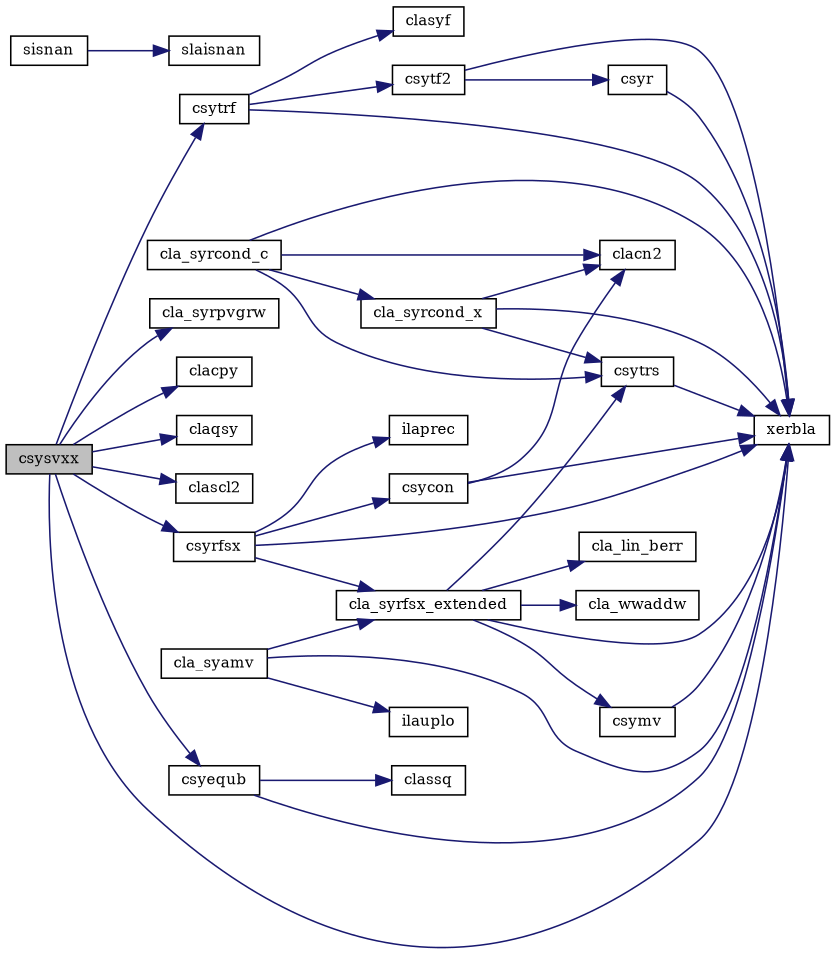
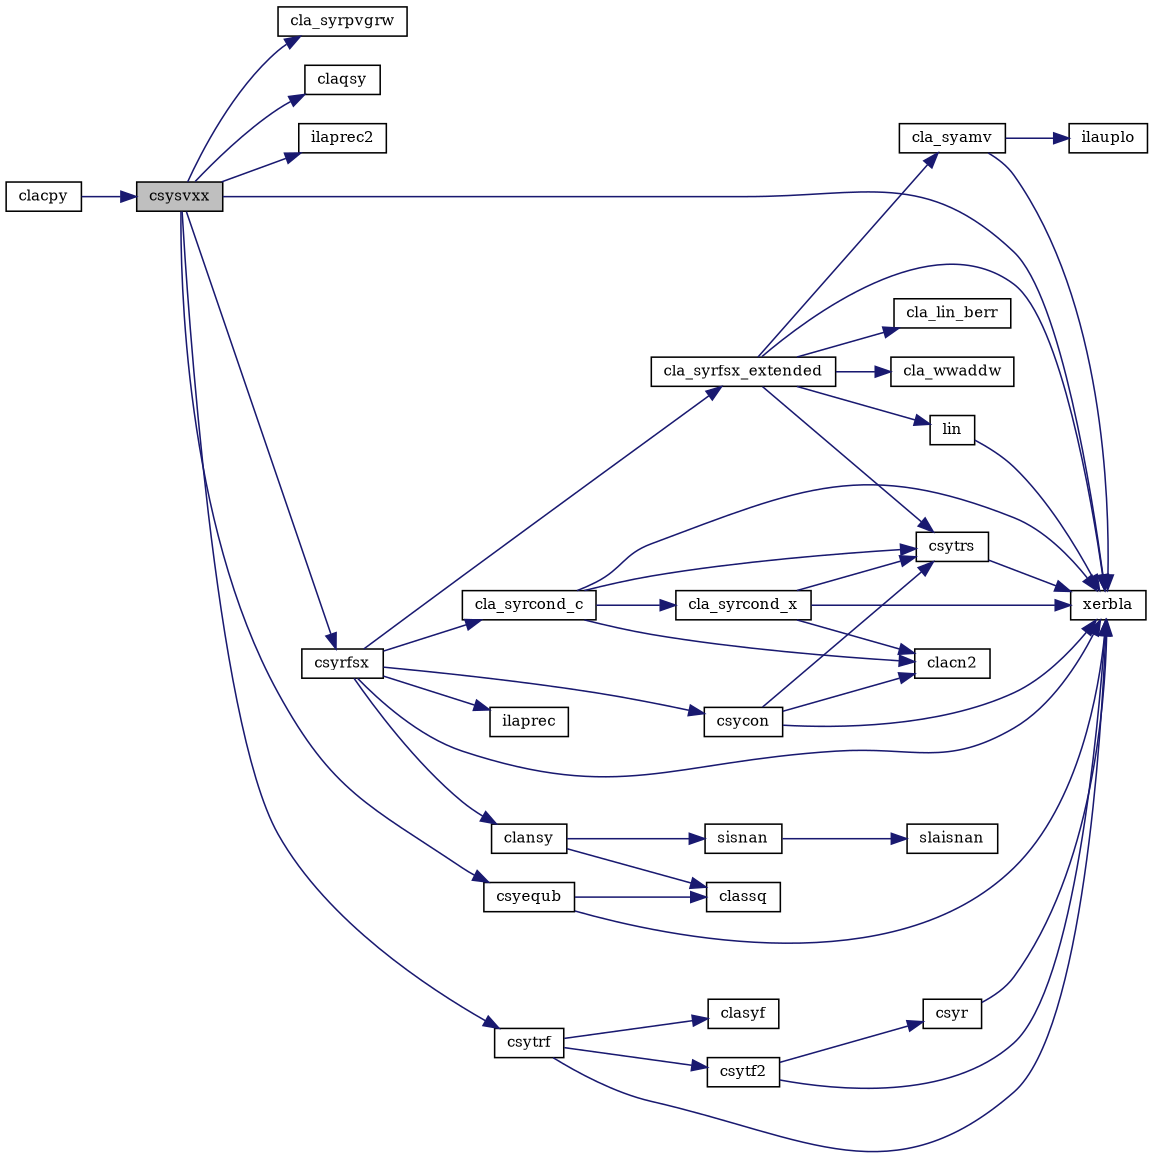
edge "csysvxx" -> "clacpy": reversed
node "clascl2": label "clascl2" -> "ilaprec2"
edge "cla_syamv" -> "cla_syrfsx_extended": reversed
edge "csyrfsx" -> "cla_syrcond_c": added
edge "csycon" -> "csytrs": added
node "csymv": label "csymv" -> "lin"
node "clansy": added
